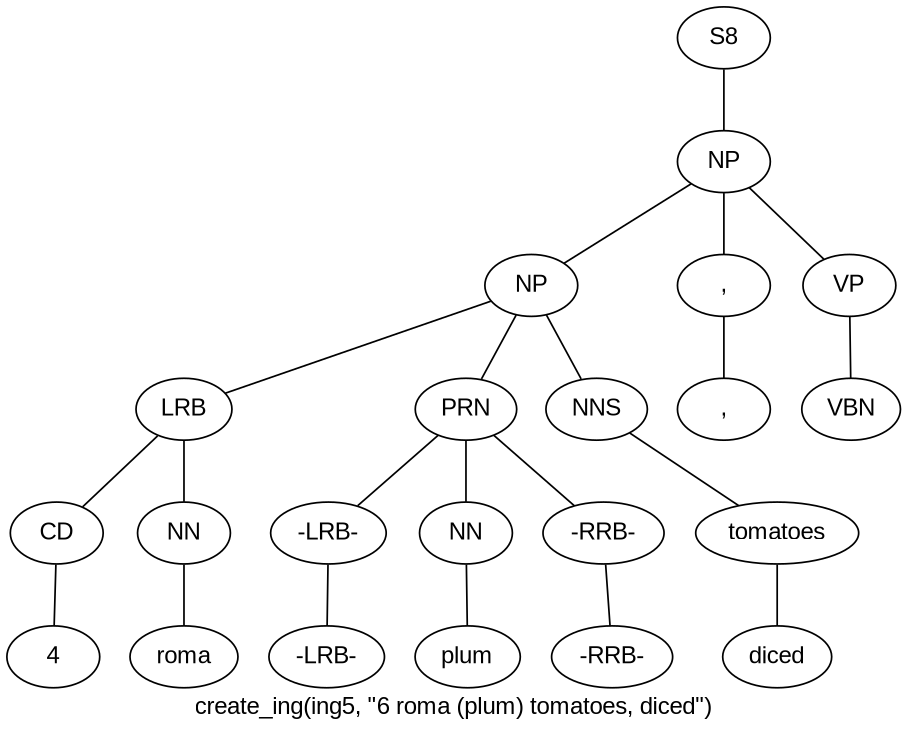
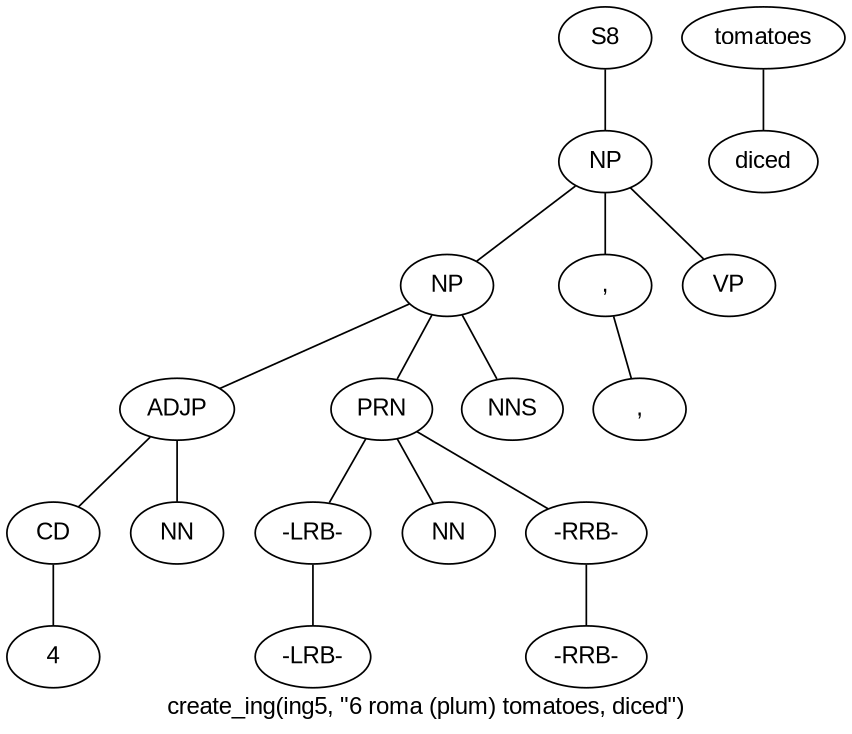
node "LRB": label "LRB" -> "ADJP"
node "VBN": removed
edge "NNS" -- "tomatoes": removed
node "roma": removed
node "plum": removed
